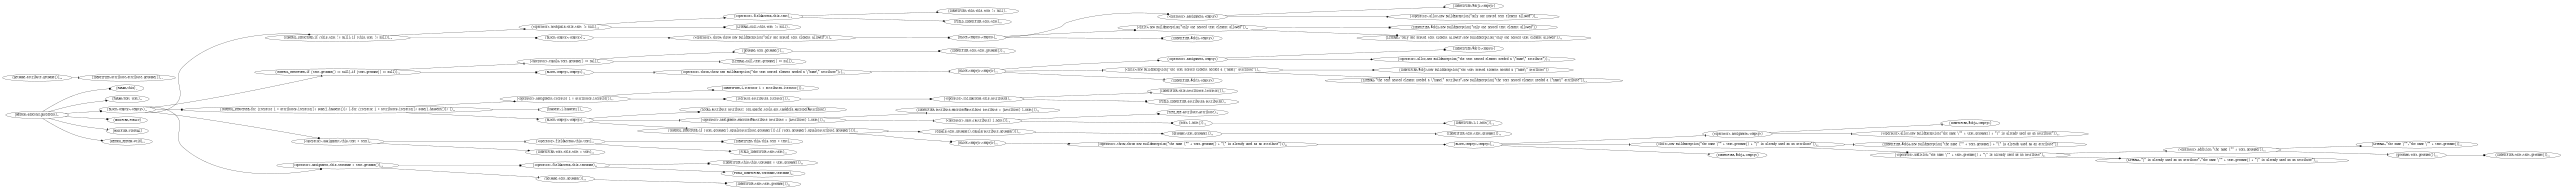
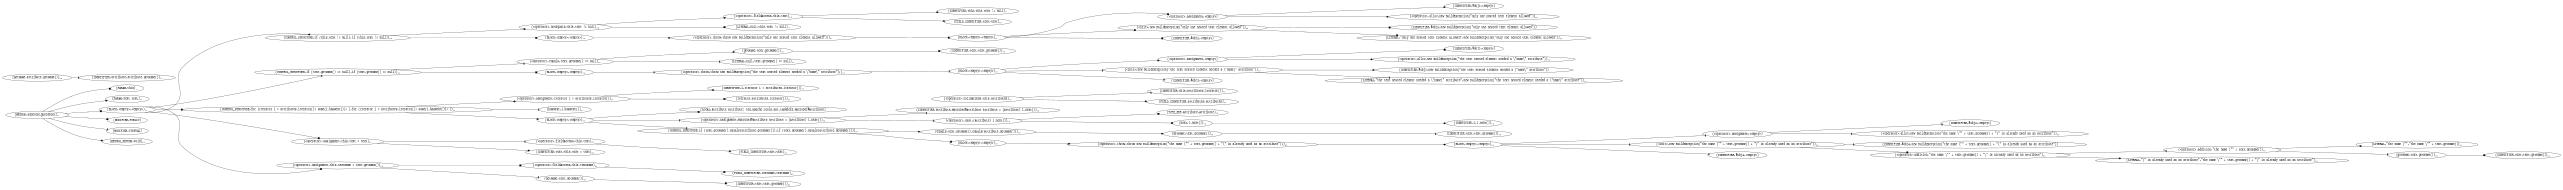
edge "(iterator,attributes.iterator())" -> "(<operator>.fieldAccess,this.attributes)": removed
edge "(<operator>.fieldAccess,this.attributes)" -> "(FIELD_IDENTIFIER,attributes,attributes)": arrowhead box -> diamond
node "(IDENTIFIER,this,this.text = text)": removed
node "(IDENTIFIER,this,this.textName = text.getName())": removed
edge "(<operator>.fieldAccess,this.textName)" -> "(FIELD_IDENTIFIER,textName,textName)": arrowhead diamond -> box
